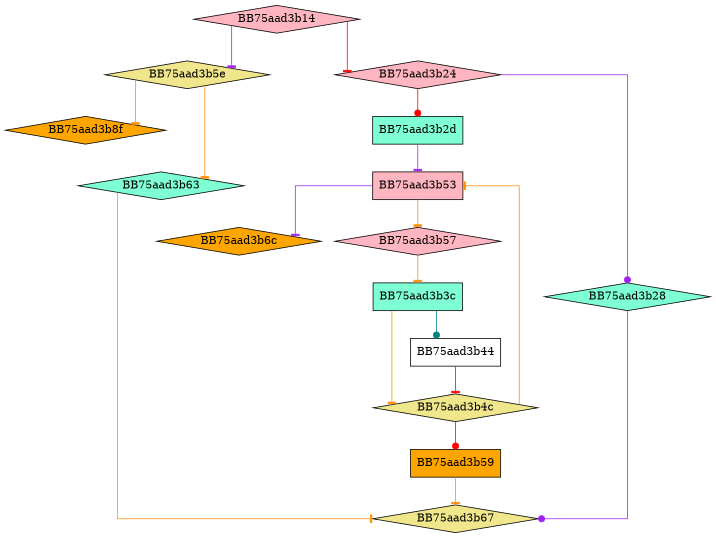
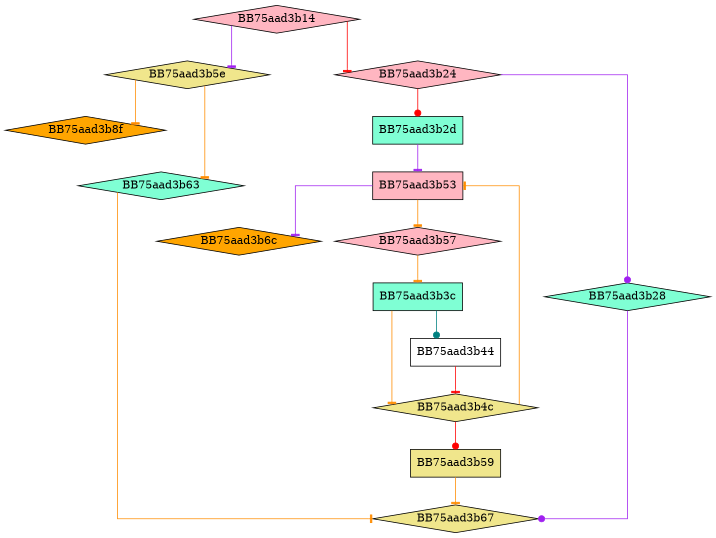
node "BB75aad3b59": fillcolor orange -> khaki
